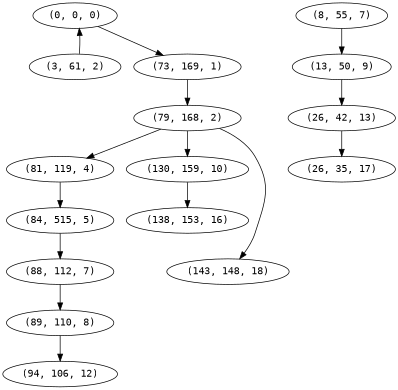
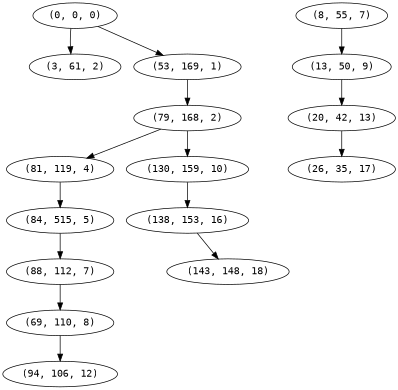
edge "(3, 61, 2)" -> "(0, 0, 0)": reversed
node "(73, 169, 1)": label "(73, 169, 1)" -> "(53, 169, 1)"
node "(26, 42, 13)": label "(26, 42, 13)" -> "(20, 42, 13)"
edge "(79, 168, 2)" -> "(143, 148, 18)": now "(138, 153, 16)" -> "(143, 148, 18)"
node "(89, 110, 8)": label "(89, 110, 8)" -> "(69, 110, 8)"
